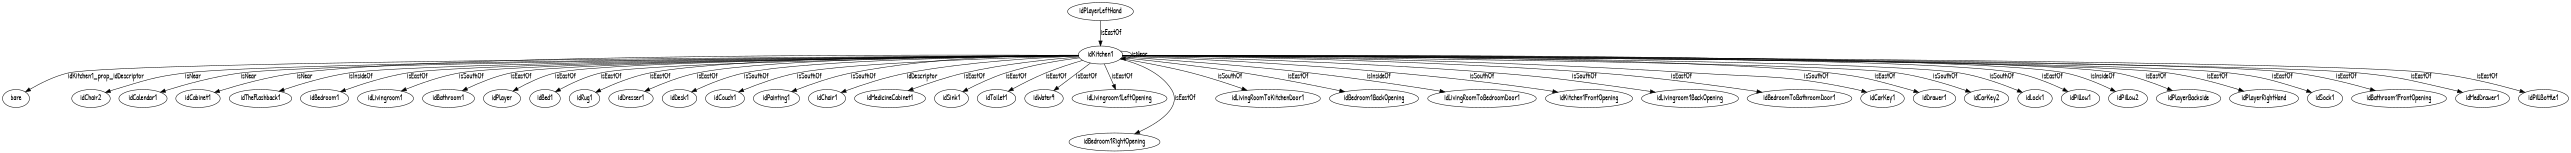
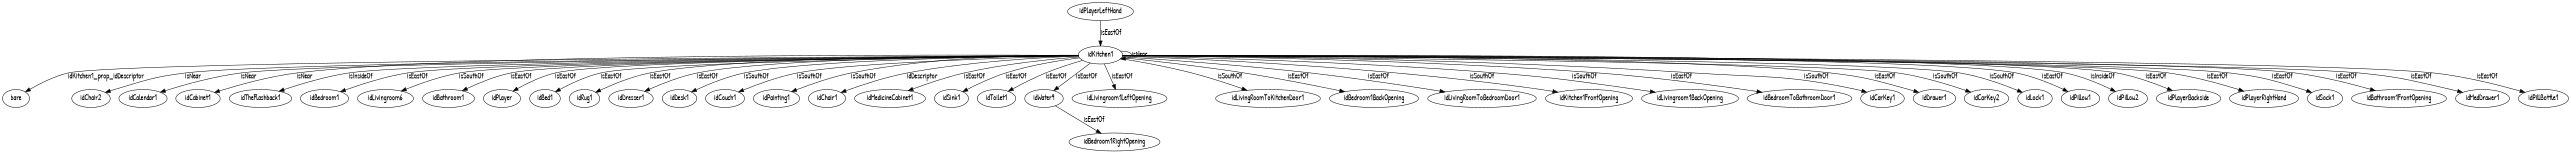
edge "idKitchen1" -> "idLivingRoomToBedroomDoor1": label "isInsideOf" -> "isEastOf"
edge "idKitchen1" -> "idBedroom1RightOpening": now "idWater9" -> "idBedroom1RightOpening"
node "idLivingroom1": label "idLivingroom1" -> "idLivingroom6"
